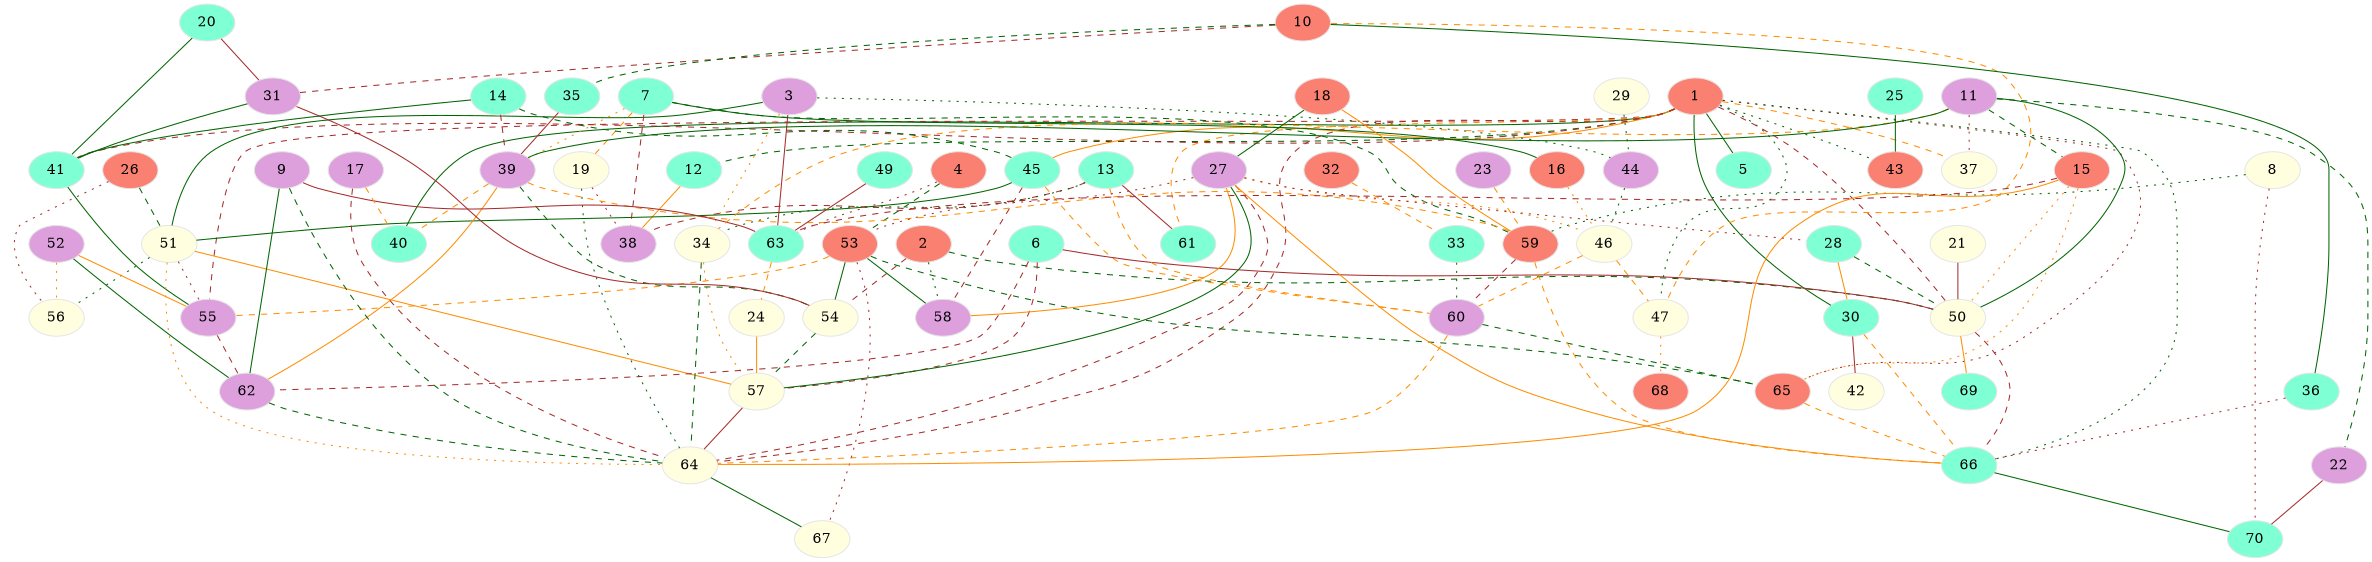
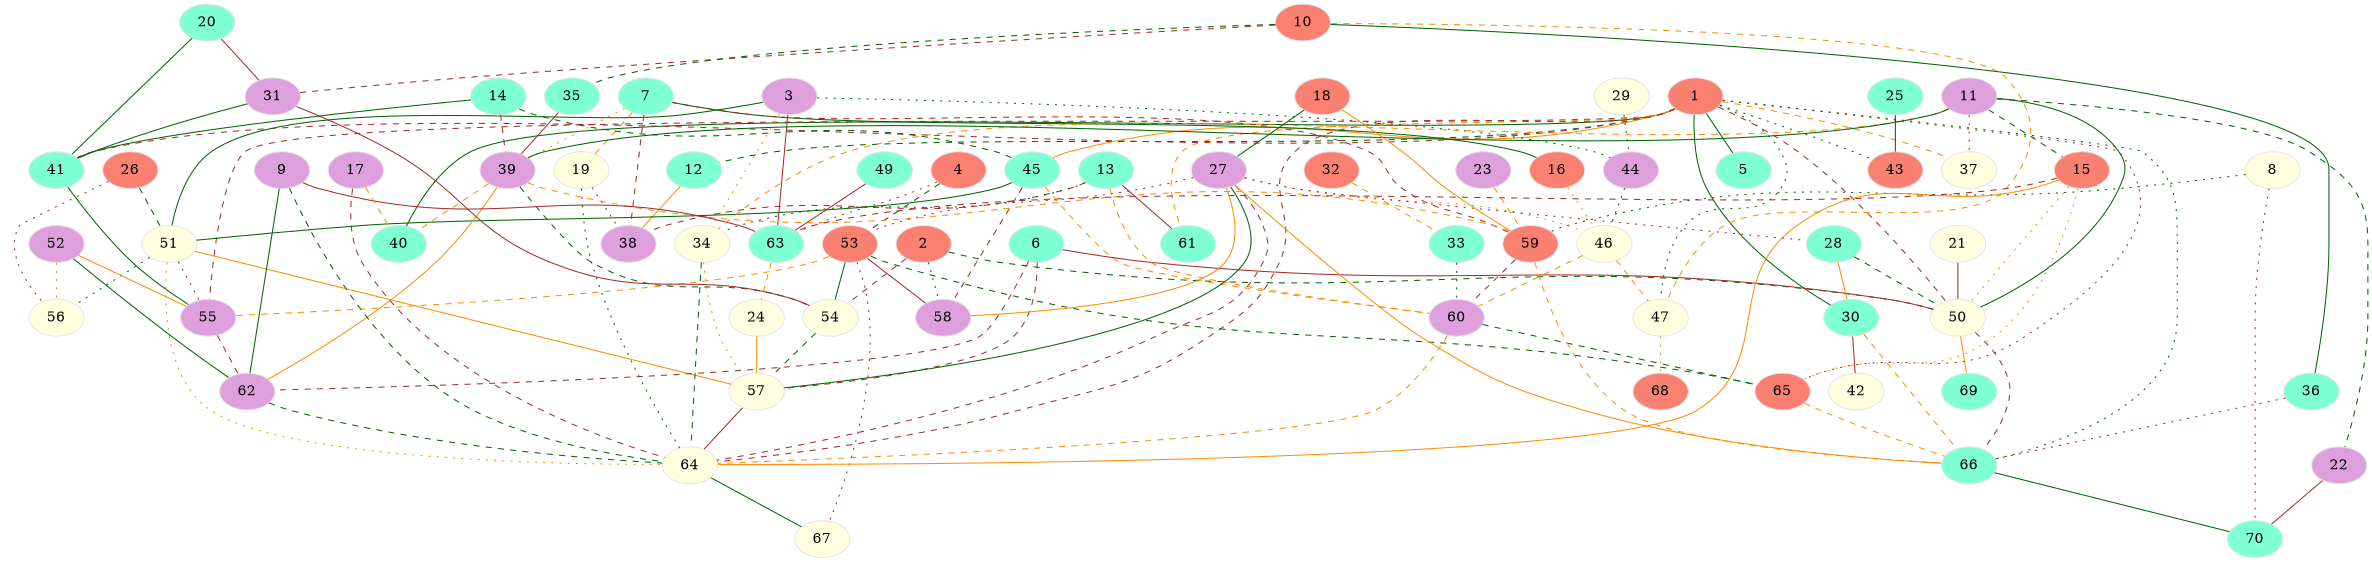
edge "7" -- "59": color darkgreen -> brown
edge "53" -- "58": color darkgreen -> brown
